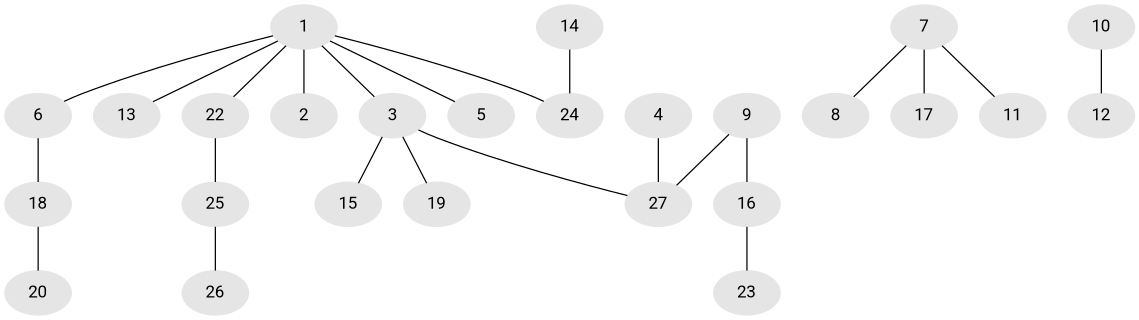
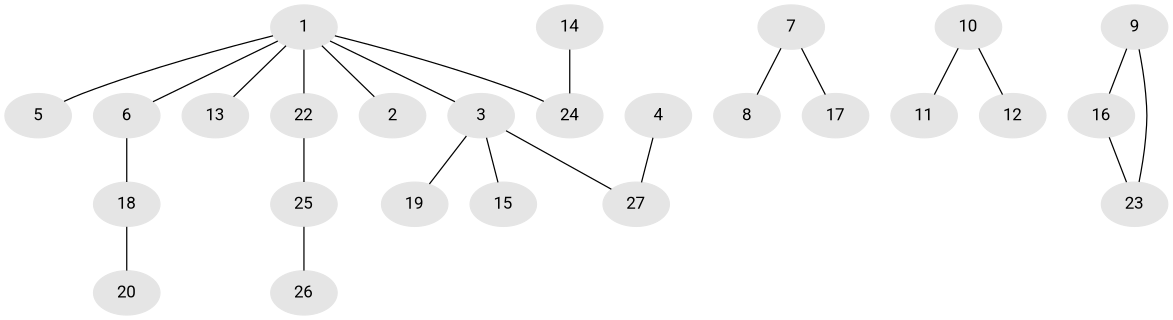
edge "7" -- "11": now "10" -- "11"
edge "9" -- "27": now "9" -- "23"
